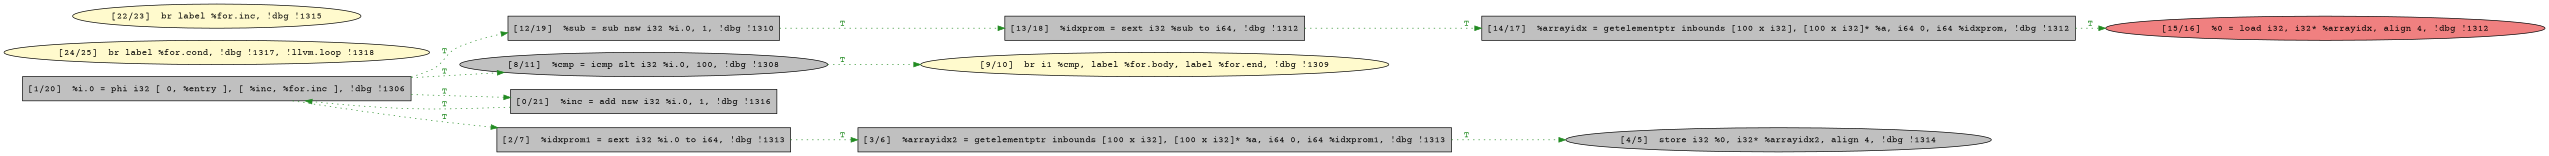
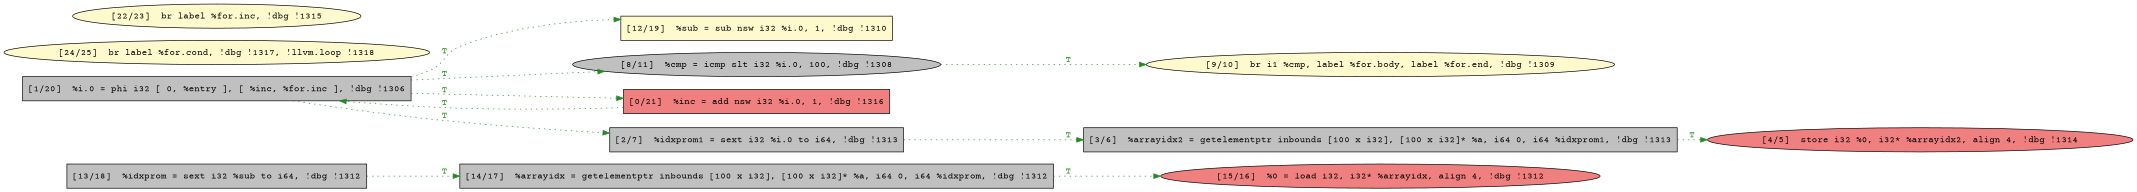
node "[12/19]  %sub = sub nsw i32 %i.0, 1, !dbg !1310": fillcolor grey -> lemonchiffon
edge "[12/19]  %sub = sub nsw i32 %i.0, 1, !dbg !1310" -> "[13/18]  %idxprom = sext i32 %sub to i64, !dbg !1312": removed, label "T"
node "[0/21]  %inc = add nsw i32 %i.0, 1, !dbg !1316": fillcolor grey -> lightcoral
node "[4/5]  store i32 %0, i32* %arrayidx2, align 4, !dbg !1314": fillcolor grey -> lightcoral
